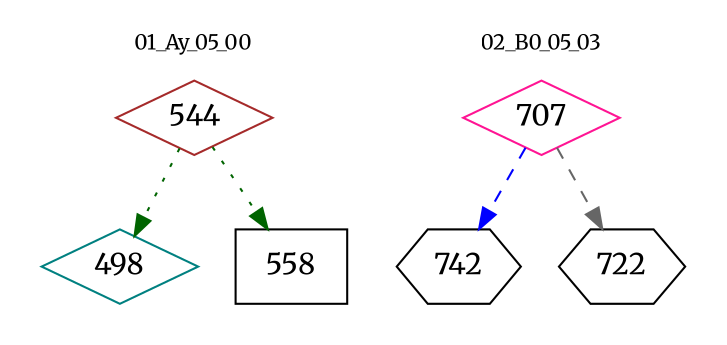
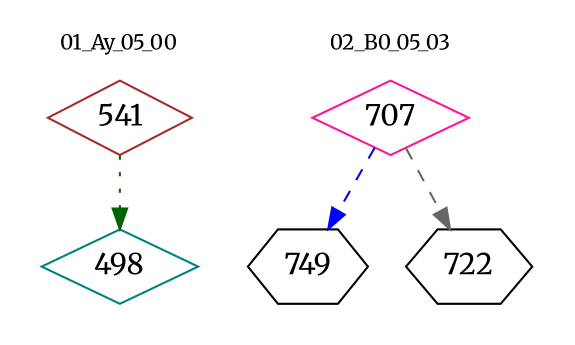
node "544": label "544" -> "541"
node "558": removed
node "742": label "742" -> "749"
